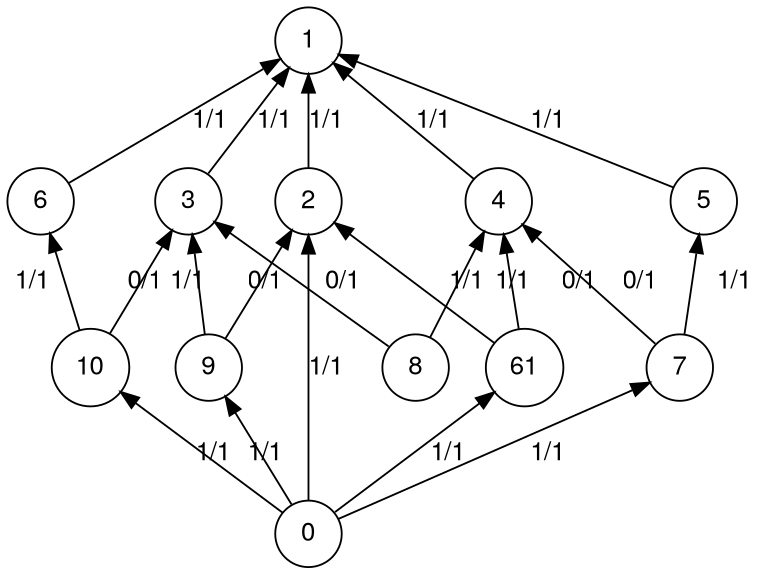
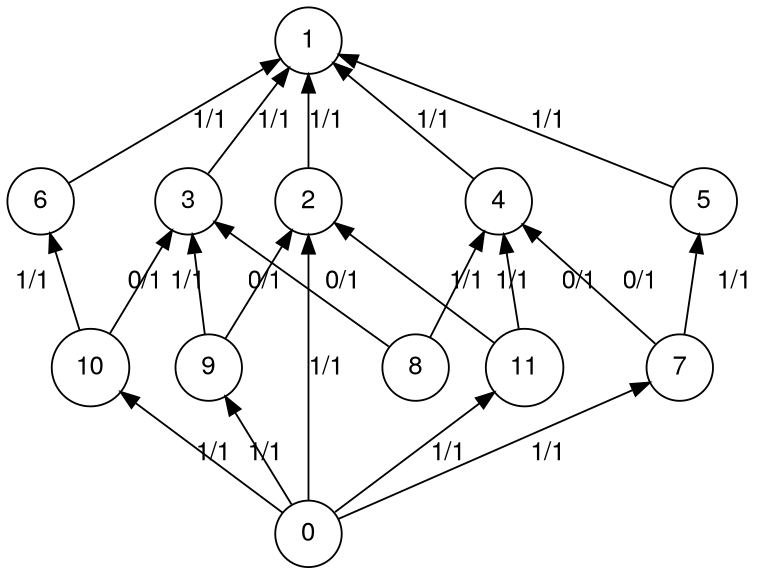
node "61": label "61" -> "11"
